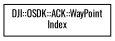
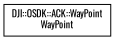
node "DJI::OSDK::ACK::WayPoint Index": label "DJI::OSDK::ACK::WayPoint Index" -> "DJI::OSDK::ACK::WayPoint WayPoint"
